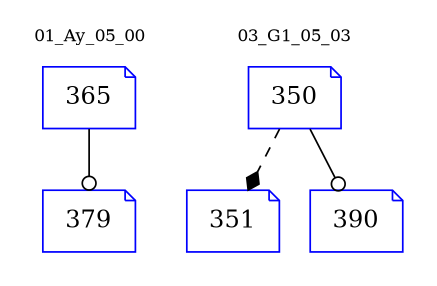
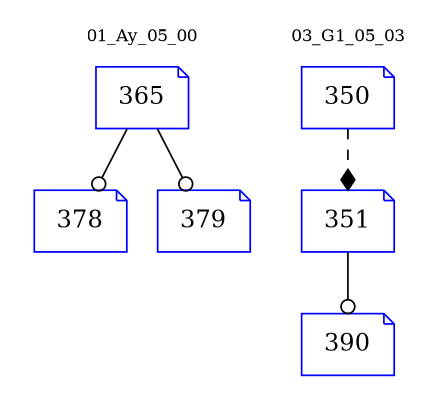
edge "350" -> "390": now "351" -> "390"
node "378": added
